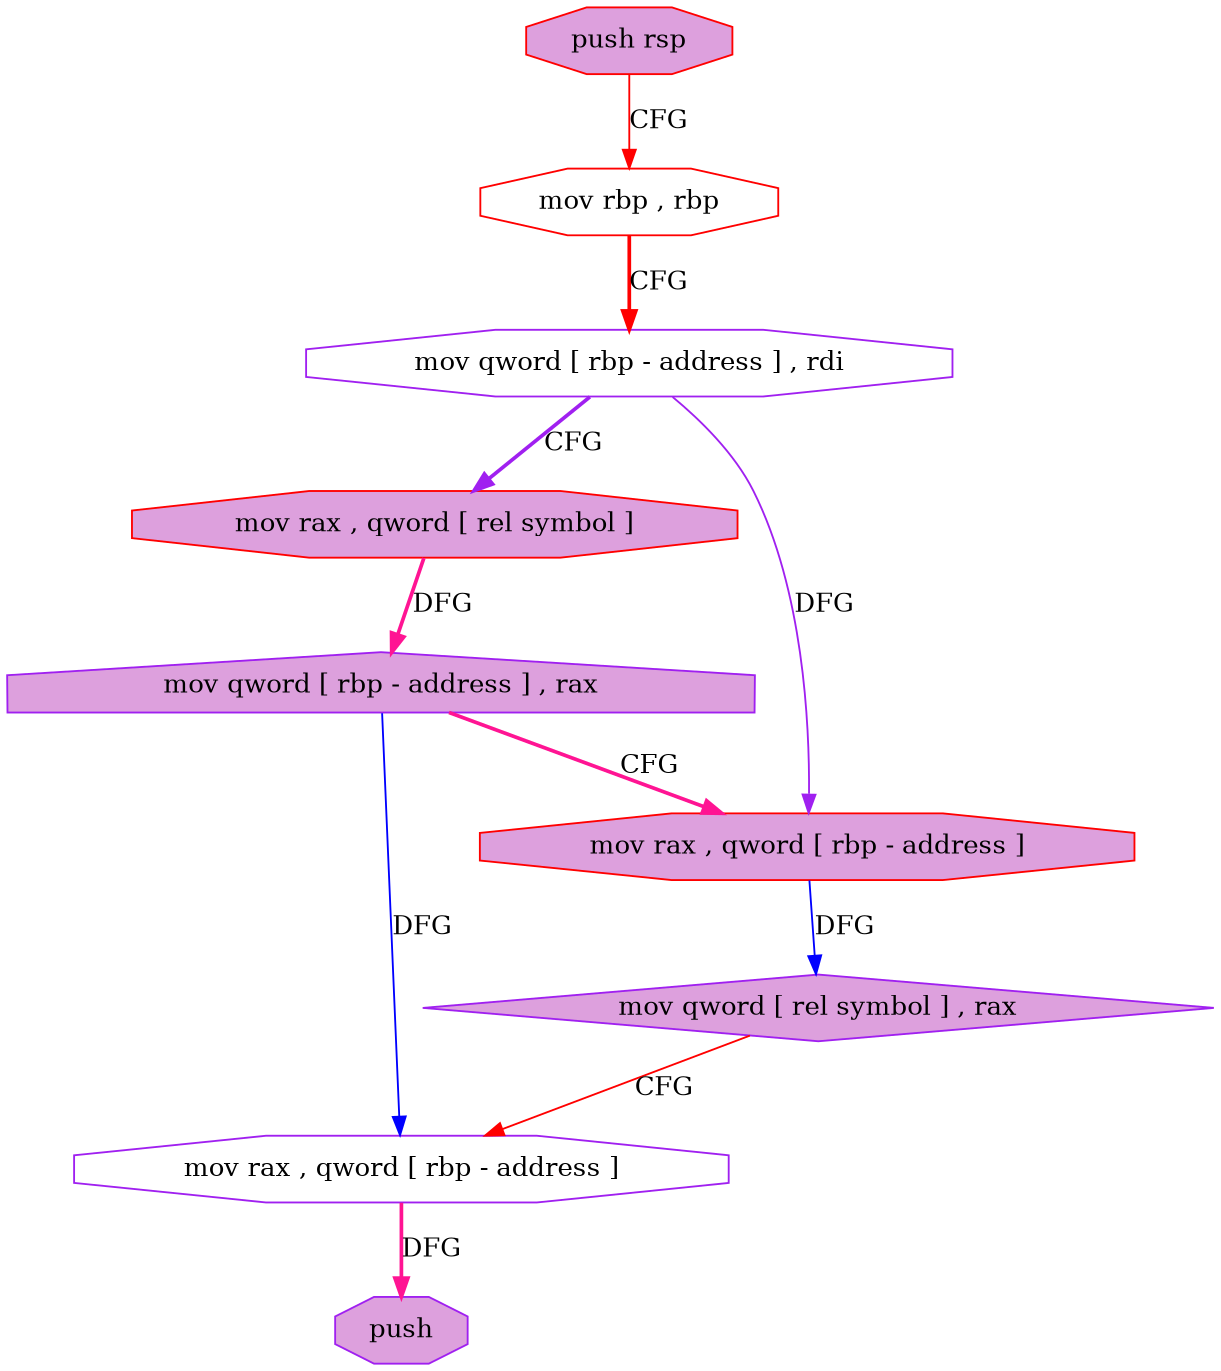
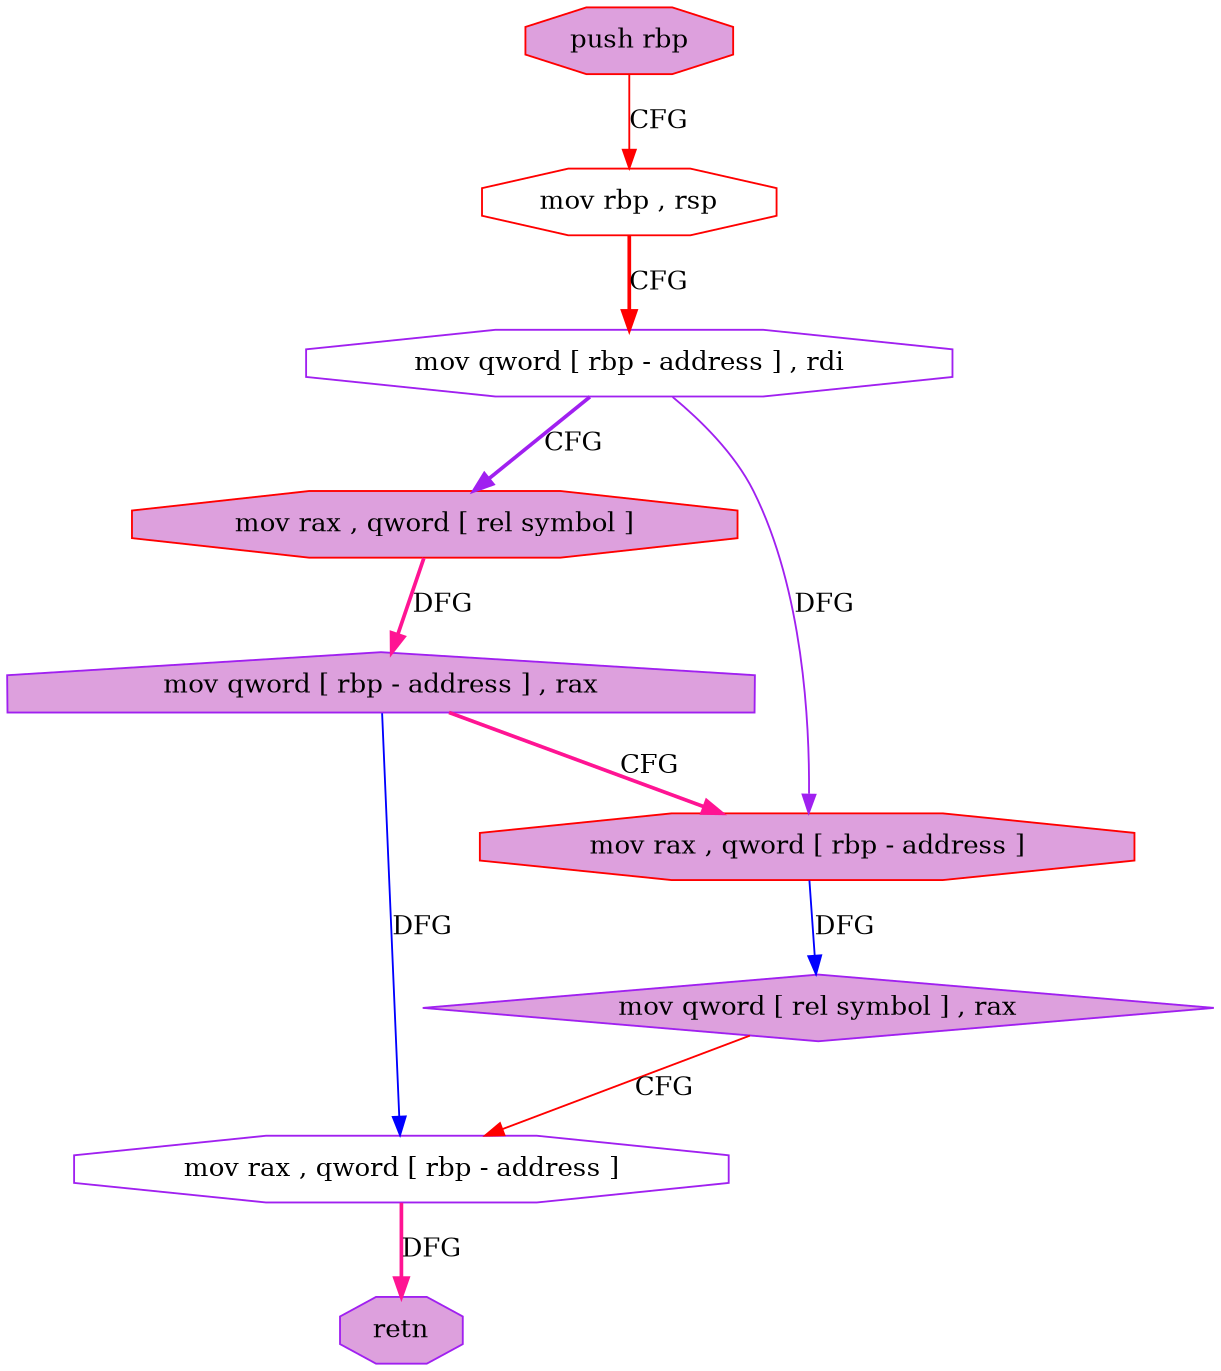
node "push rsp": label "push rsp" -> "push rbp"
node "mov rbp , rbp": label "mov rbp , rbp" -> "mov rbp , rsp"
node "push": label "push" -> "retn"
